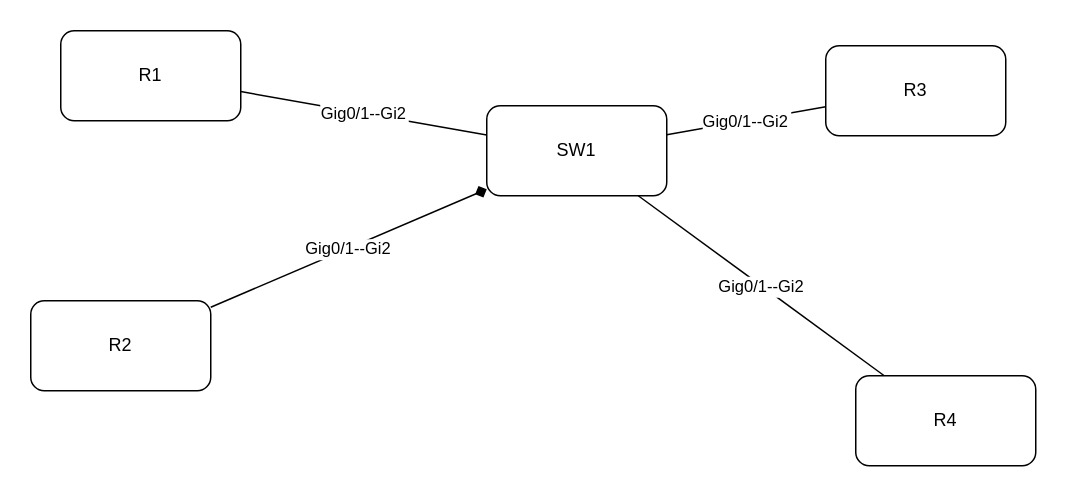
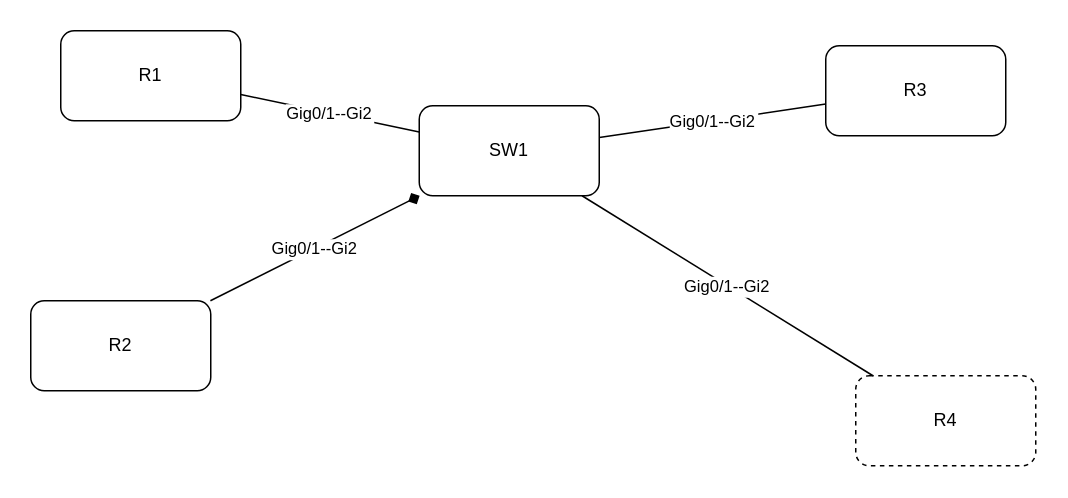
node "SW1": moved (577, 151) -> (509, 151)
node "R4": style solid -> dashed
